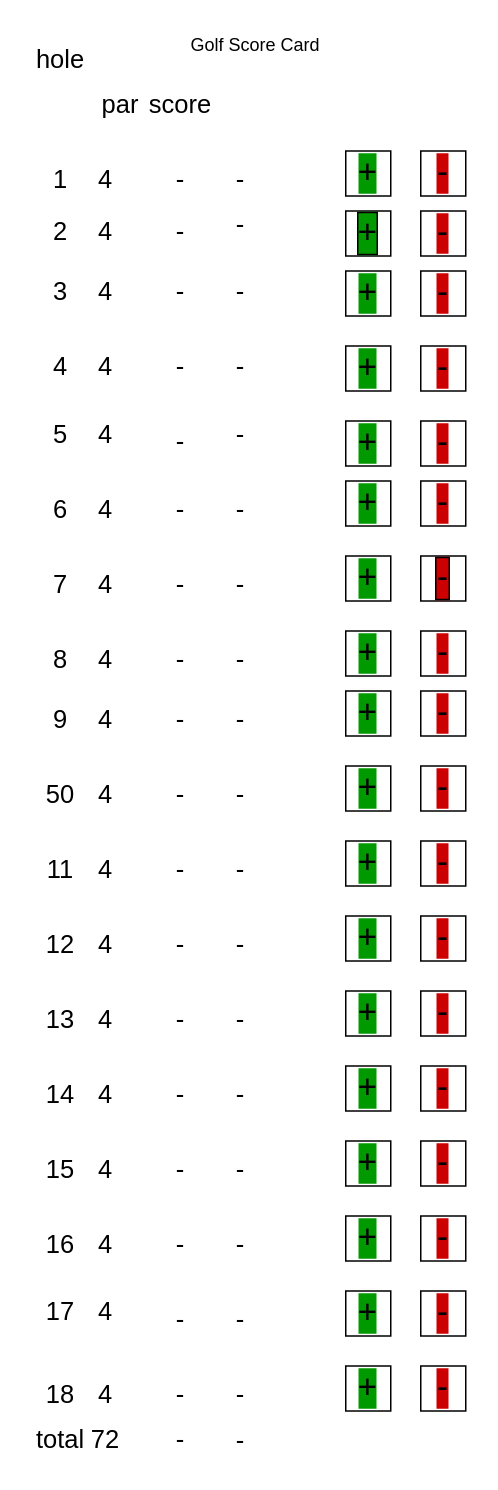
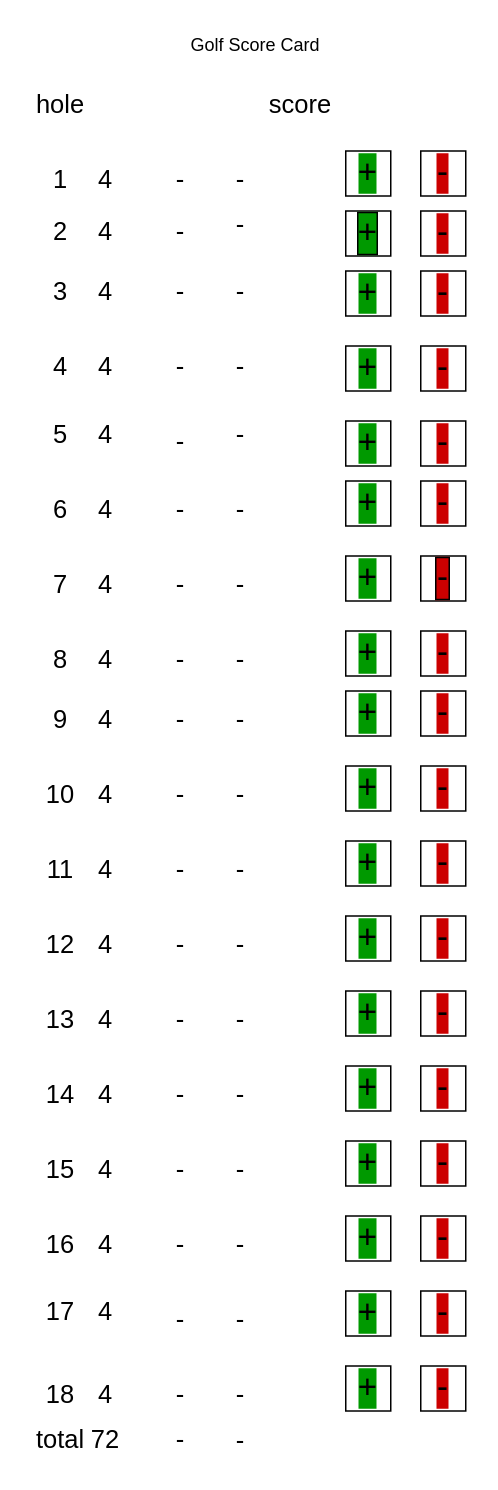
node "hole": moved (61, 61) -> (61, 106)
node "par": removed
node "score": moved (181, 106) -> (301, 106)
node "50": label "50" -> "10"
